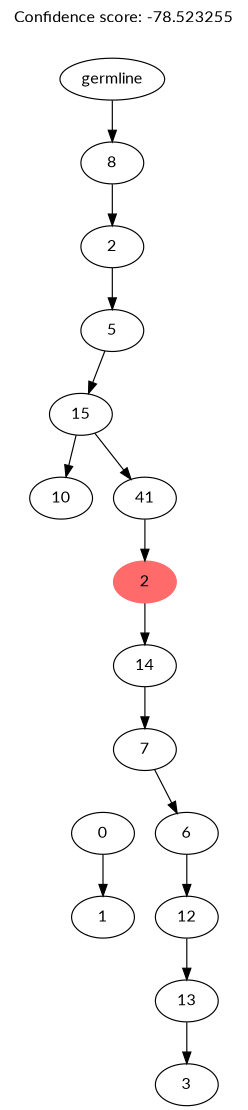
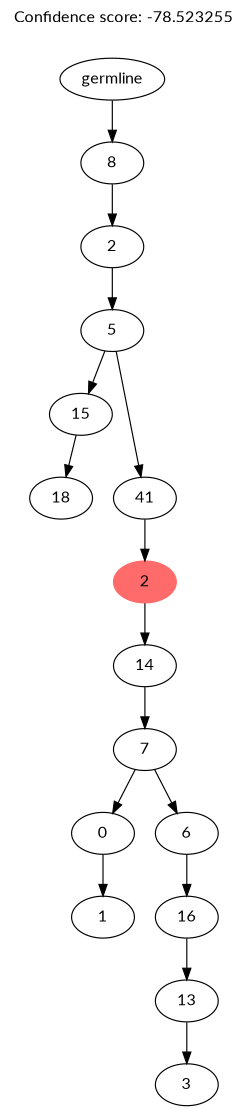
edge "15" -> "41": now "5" -> "41"
node "10": label "10" -> "18"
edge "7" -> "0": added
node "12": label "12" -> "16"
